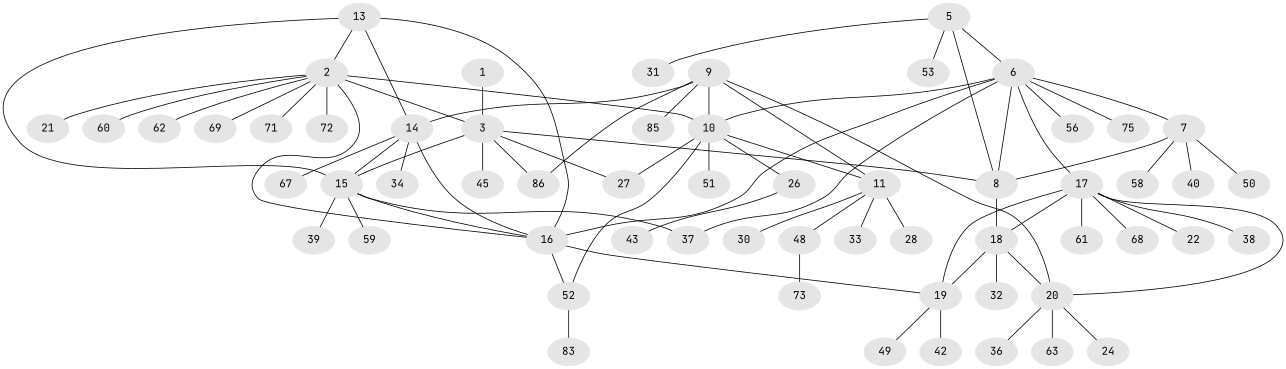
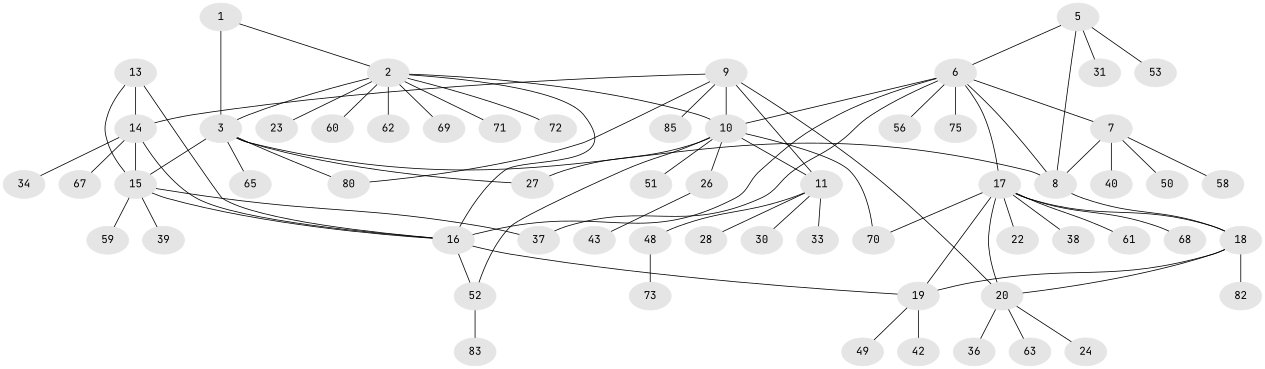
edge "13" -- "2": now "1" -- "2"
node "21": label "21" -> "23"
node "45": label "45" -> "65"
node "86": label "86" -> "80"
node "70": added
node "32": label "32" -> "82"
